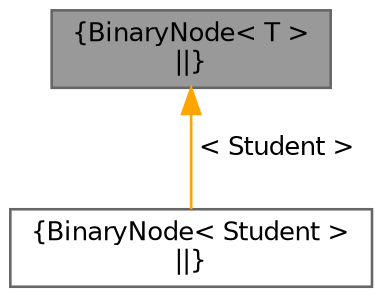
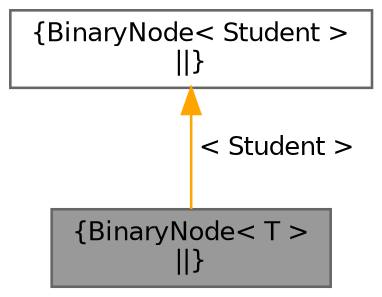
edge "{BinaryNode< Student > ||}" -> "{BinaryNode< T > ||}": reversed
